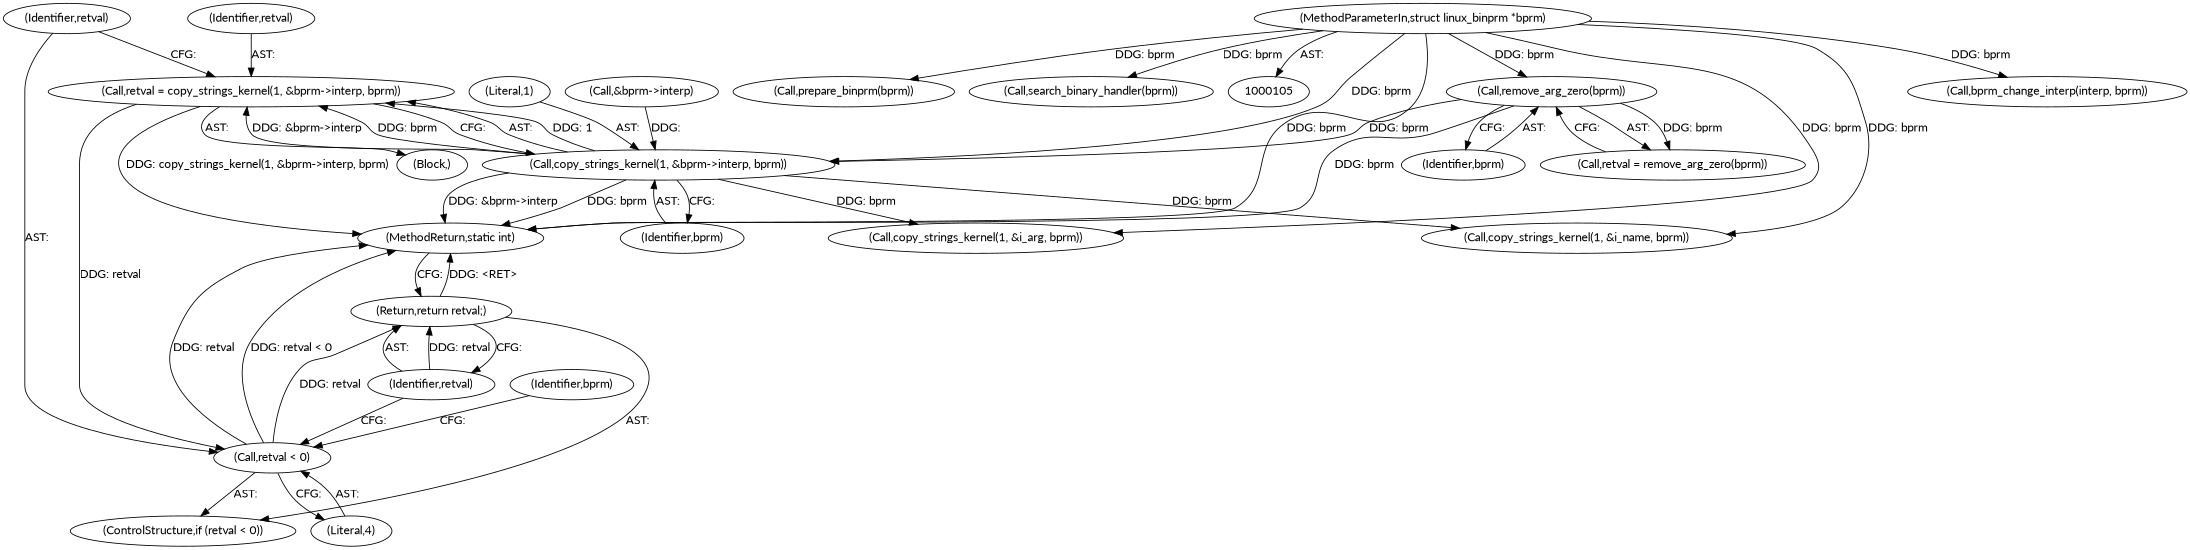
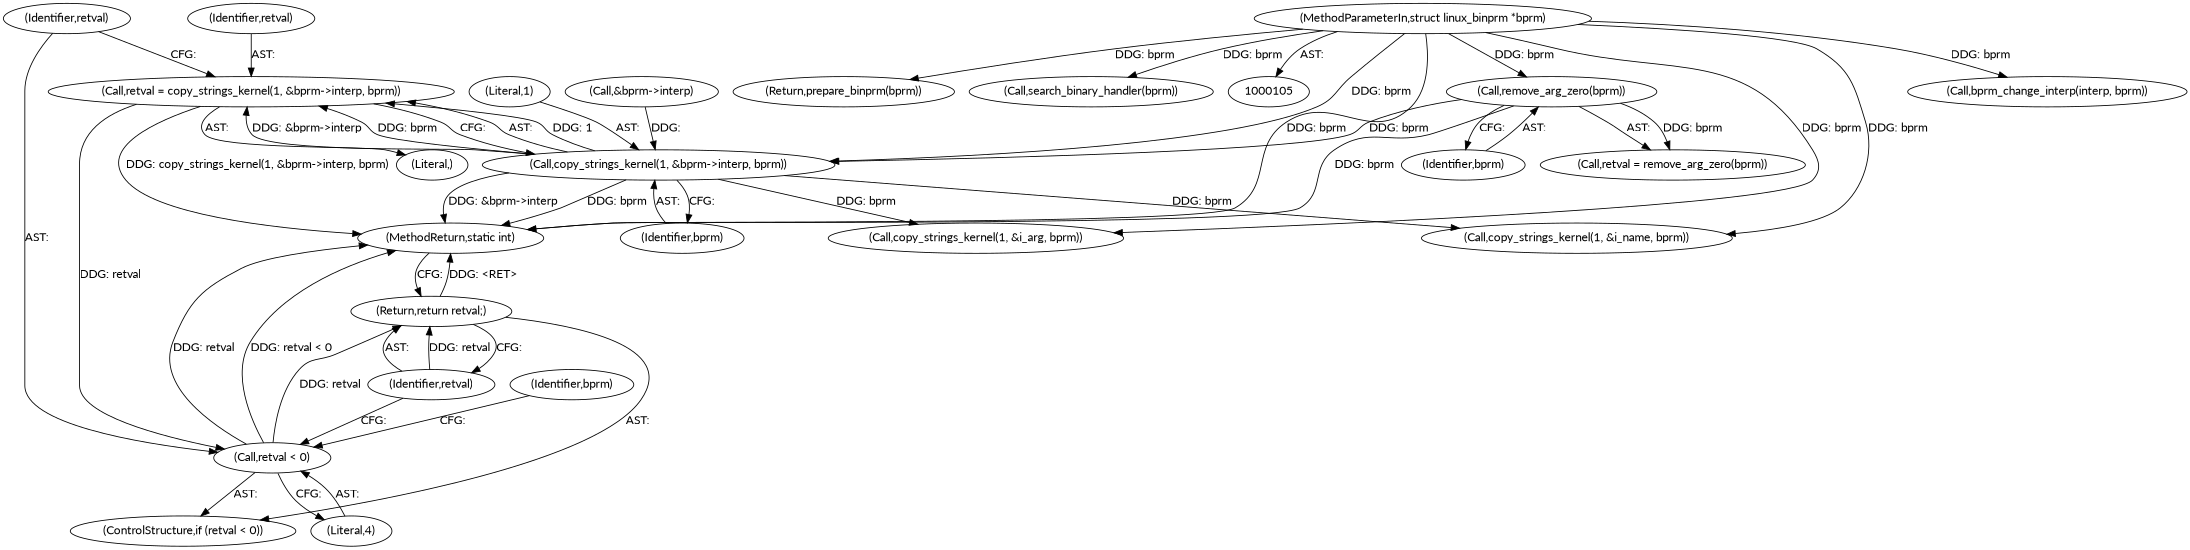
node "(Call,prepare_binprm(bprm))": label "(Call,prepare_binprm(bprm))" -> "(Return,prepare_binprm(bprm))"
edge "(Call,retval = remove_arg_zero(bprm))" -> "(Call,remove_arg_zero(bprm))": removed, label "CFG:"
node "(Block,)": label "(Block,)" -> "(Literal,)"
